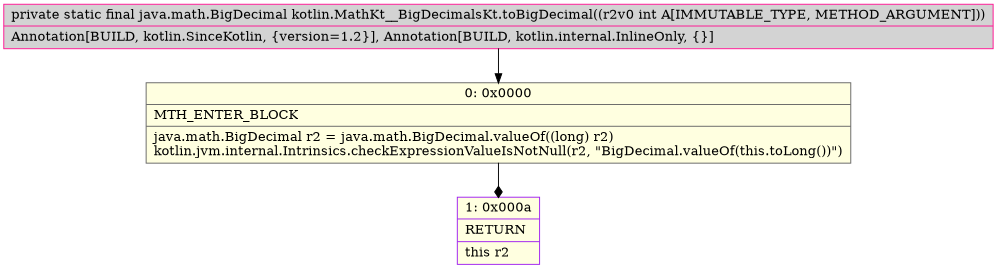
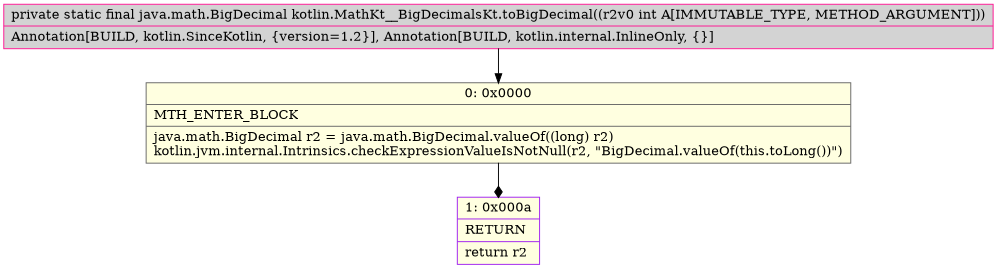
node "1: 0x000a": text "this r2" -> "return r2"
